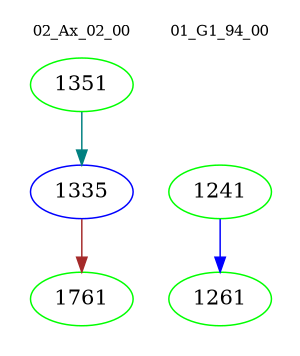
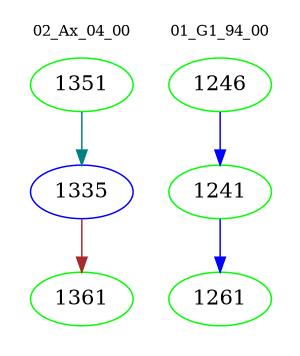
cluster "02_Ax_02_00": label "02_Ax_02_00" -> "02_Ax_04_00"
node "1246": added
node "1761": label "1761" -> "1361"
